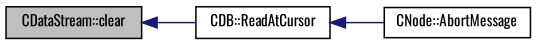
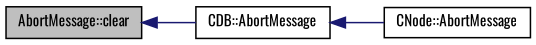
node "CDataStream::clear": label "CDataStream::clear" -> "AbortMessage::clear"
node "CDB::ReadAtCursor": label "CDB::ReadAtCursor" -> "CDB::AbortMessage"
